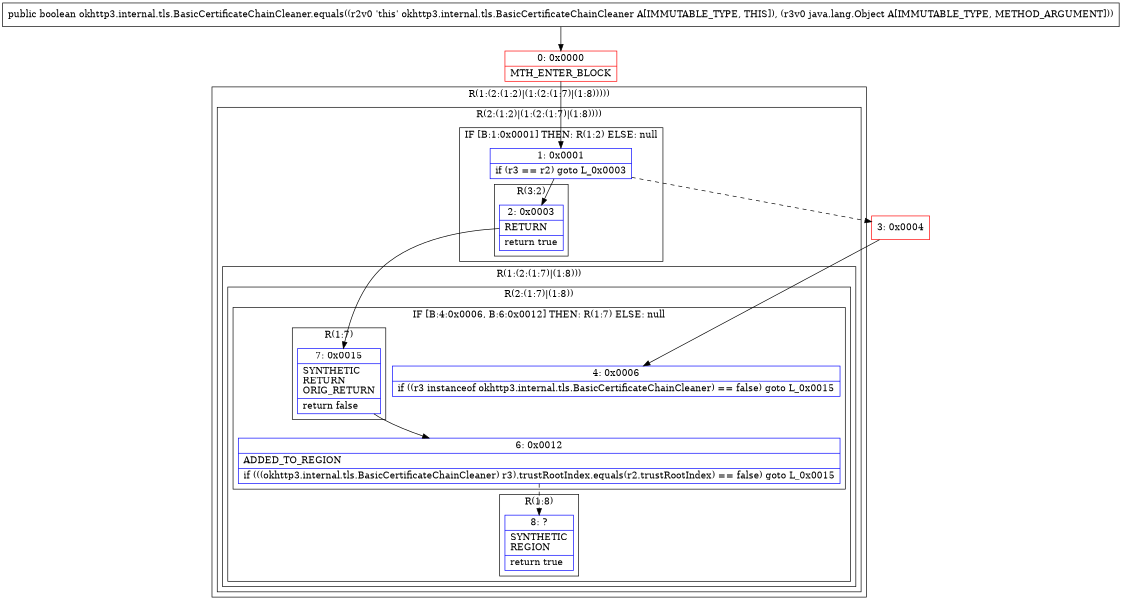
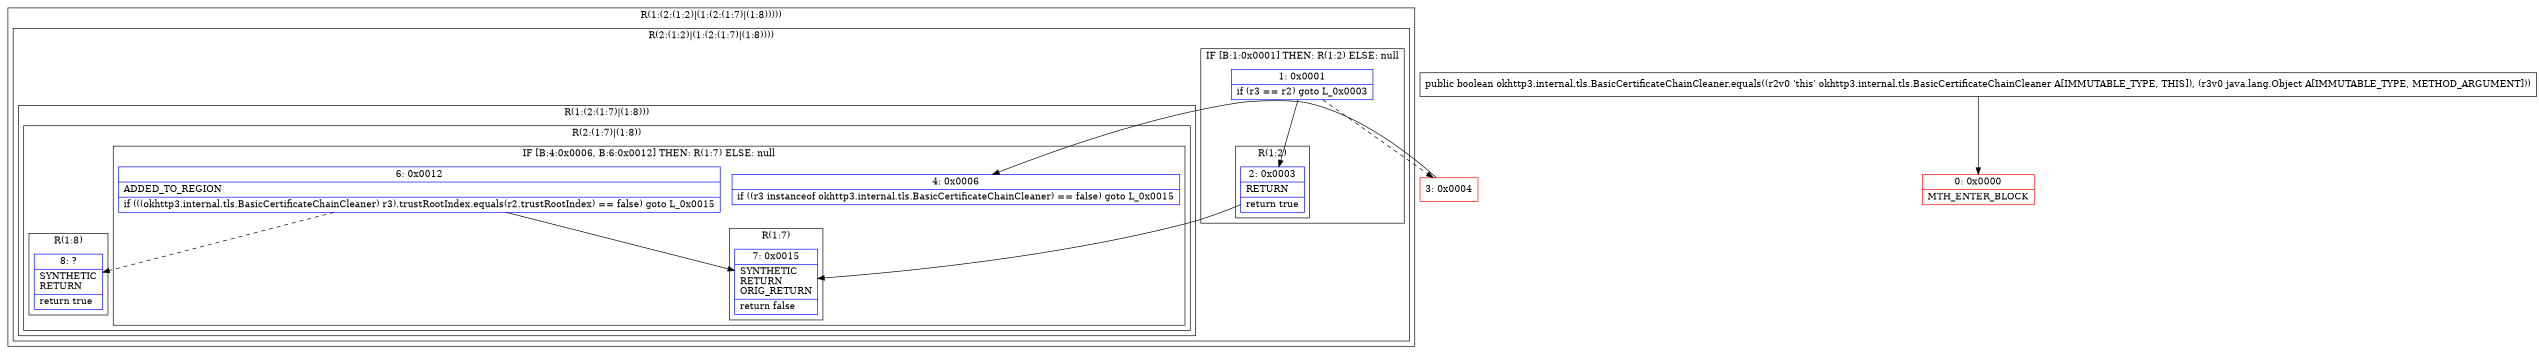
edge "0: 0x0000" -> "1: 0x0001": removed
cluster "R(3:2)": label "R(3:2)" -> "R(1:2)"
edge "7: 0x0015" -> "6: 0x0012": reversed
node "8: ?": text "REGION" -> "RETURN"
